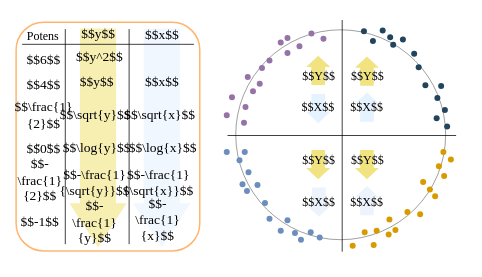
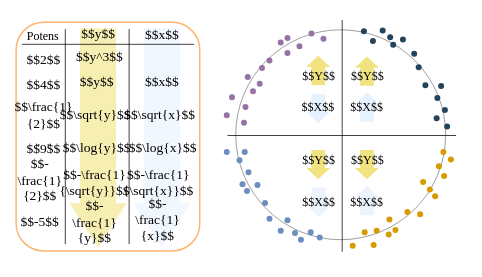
node "$$y^2$$": label "$$y^2$$" -> "$$y^3$$"
node "$$6$$": label "$$6$$" -> "$$2$$"
node "$$0$$": label "$$0$$" -> "$$9$$"
node "$$-1$$": label "$$-1$$" -> "$$-5$$"
